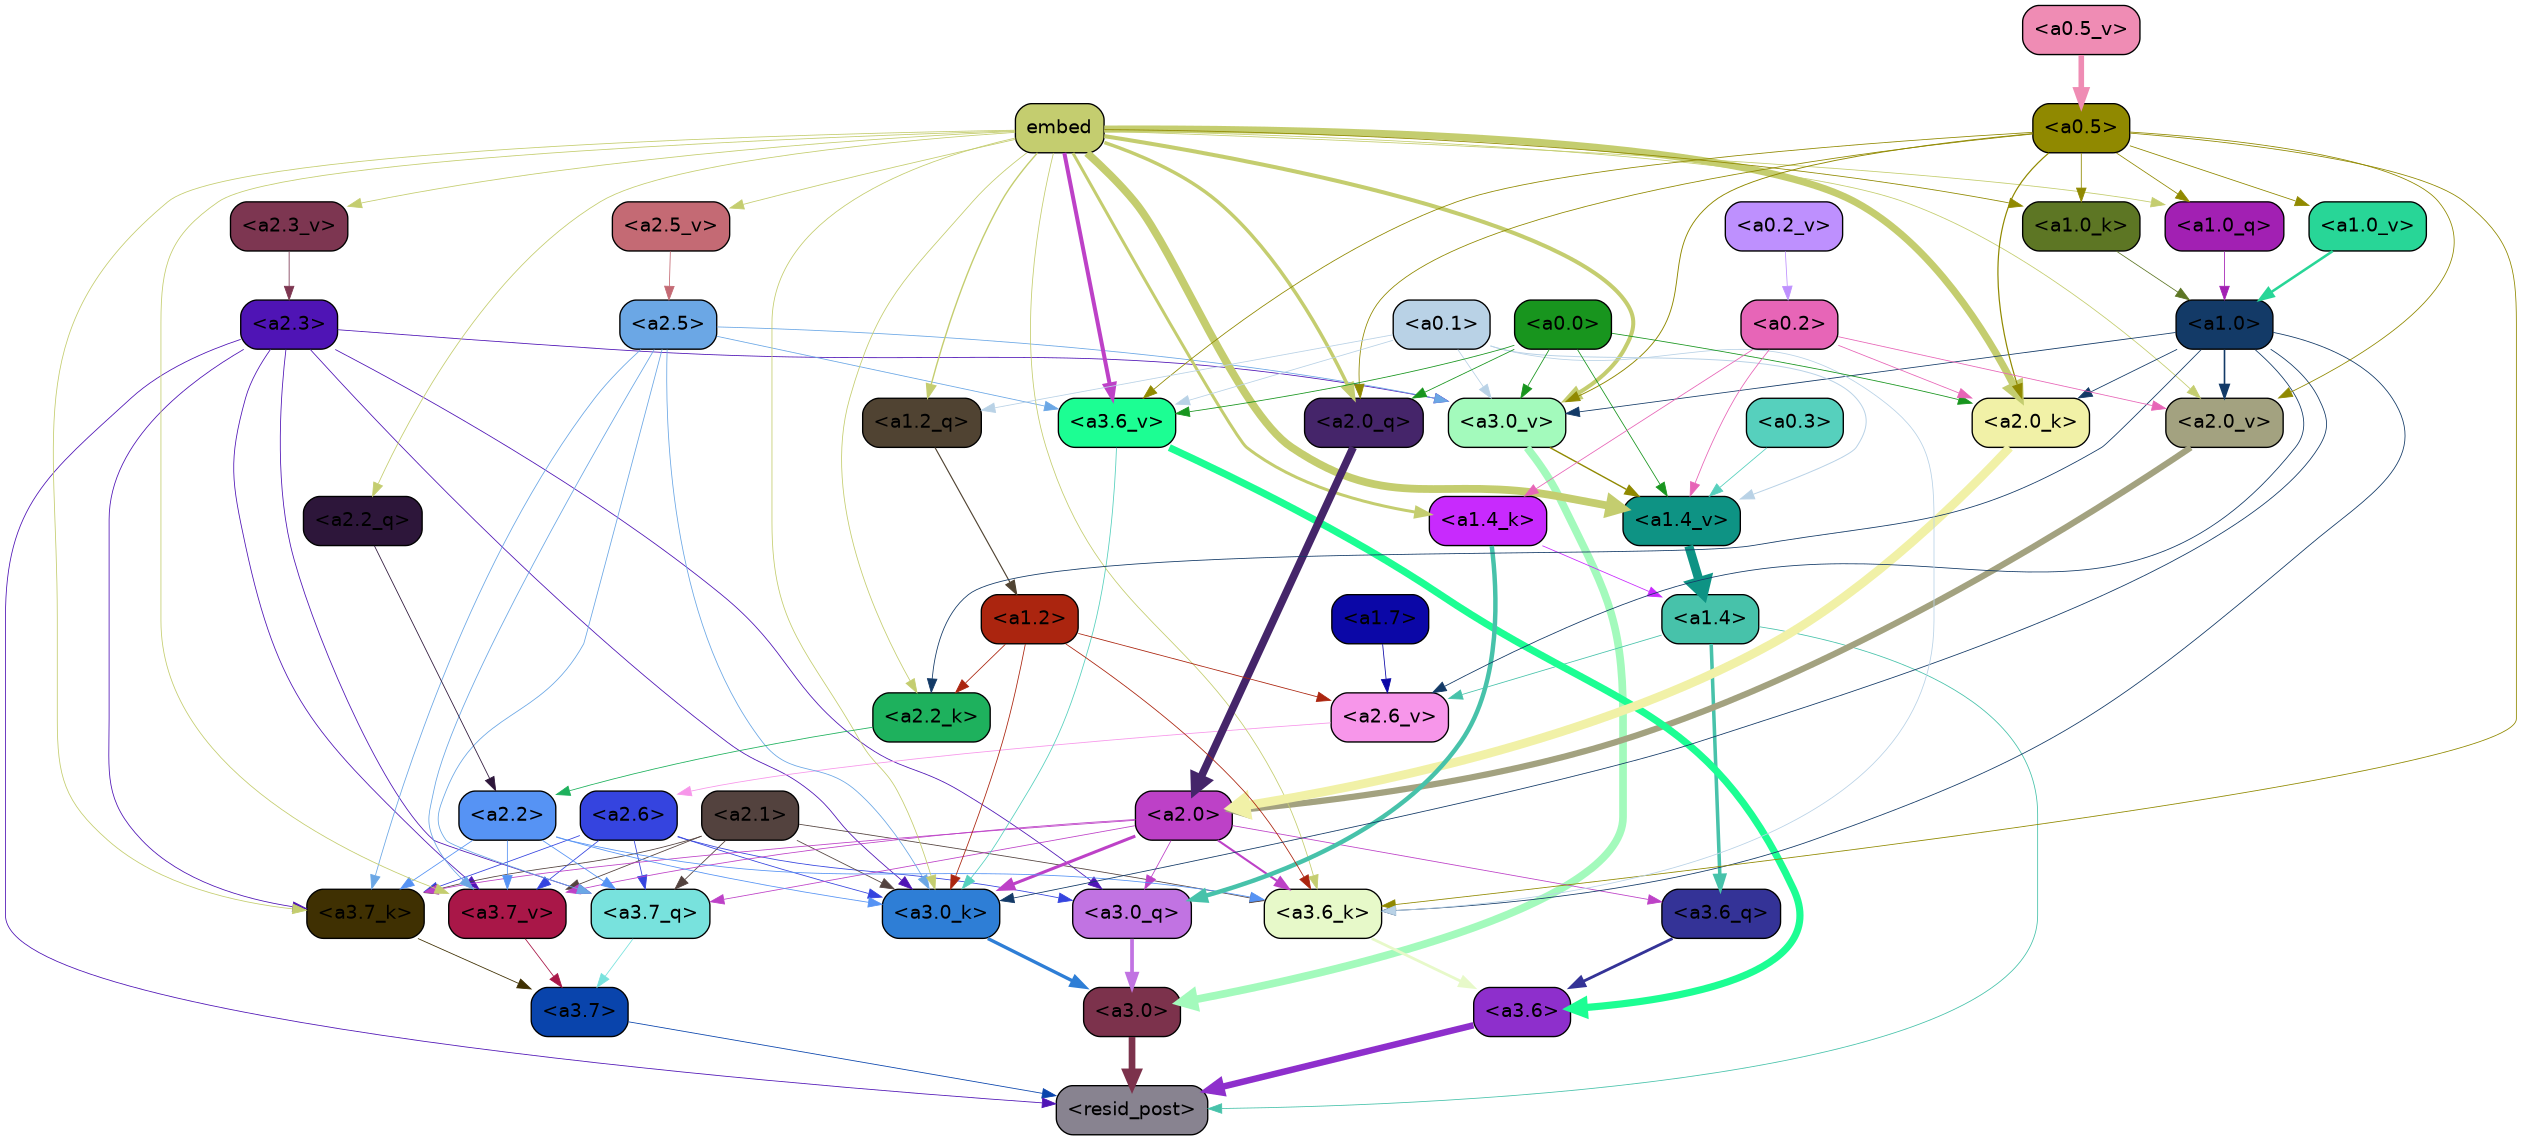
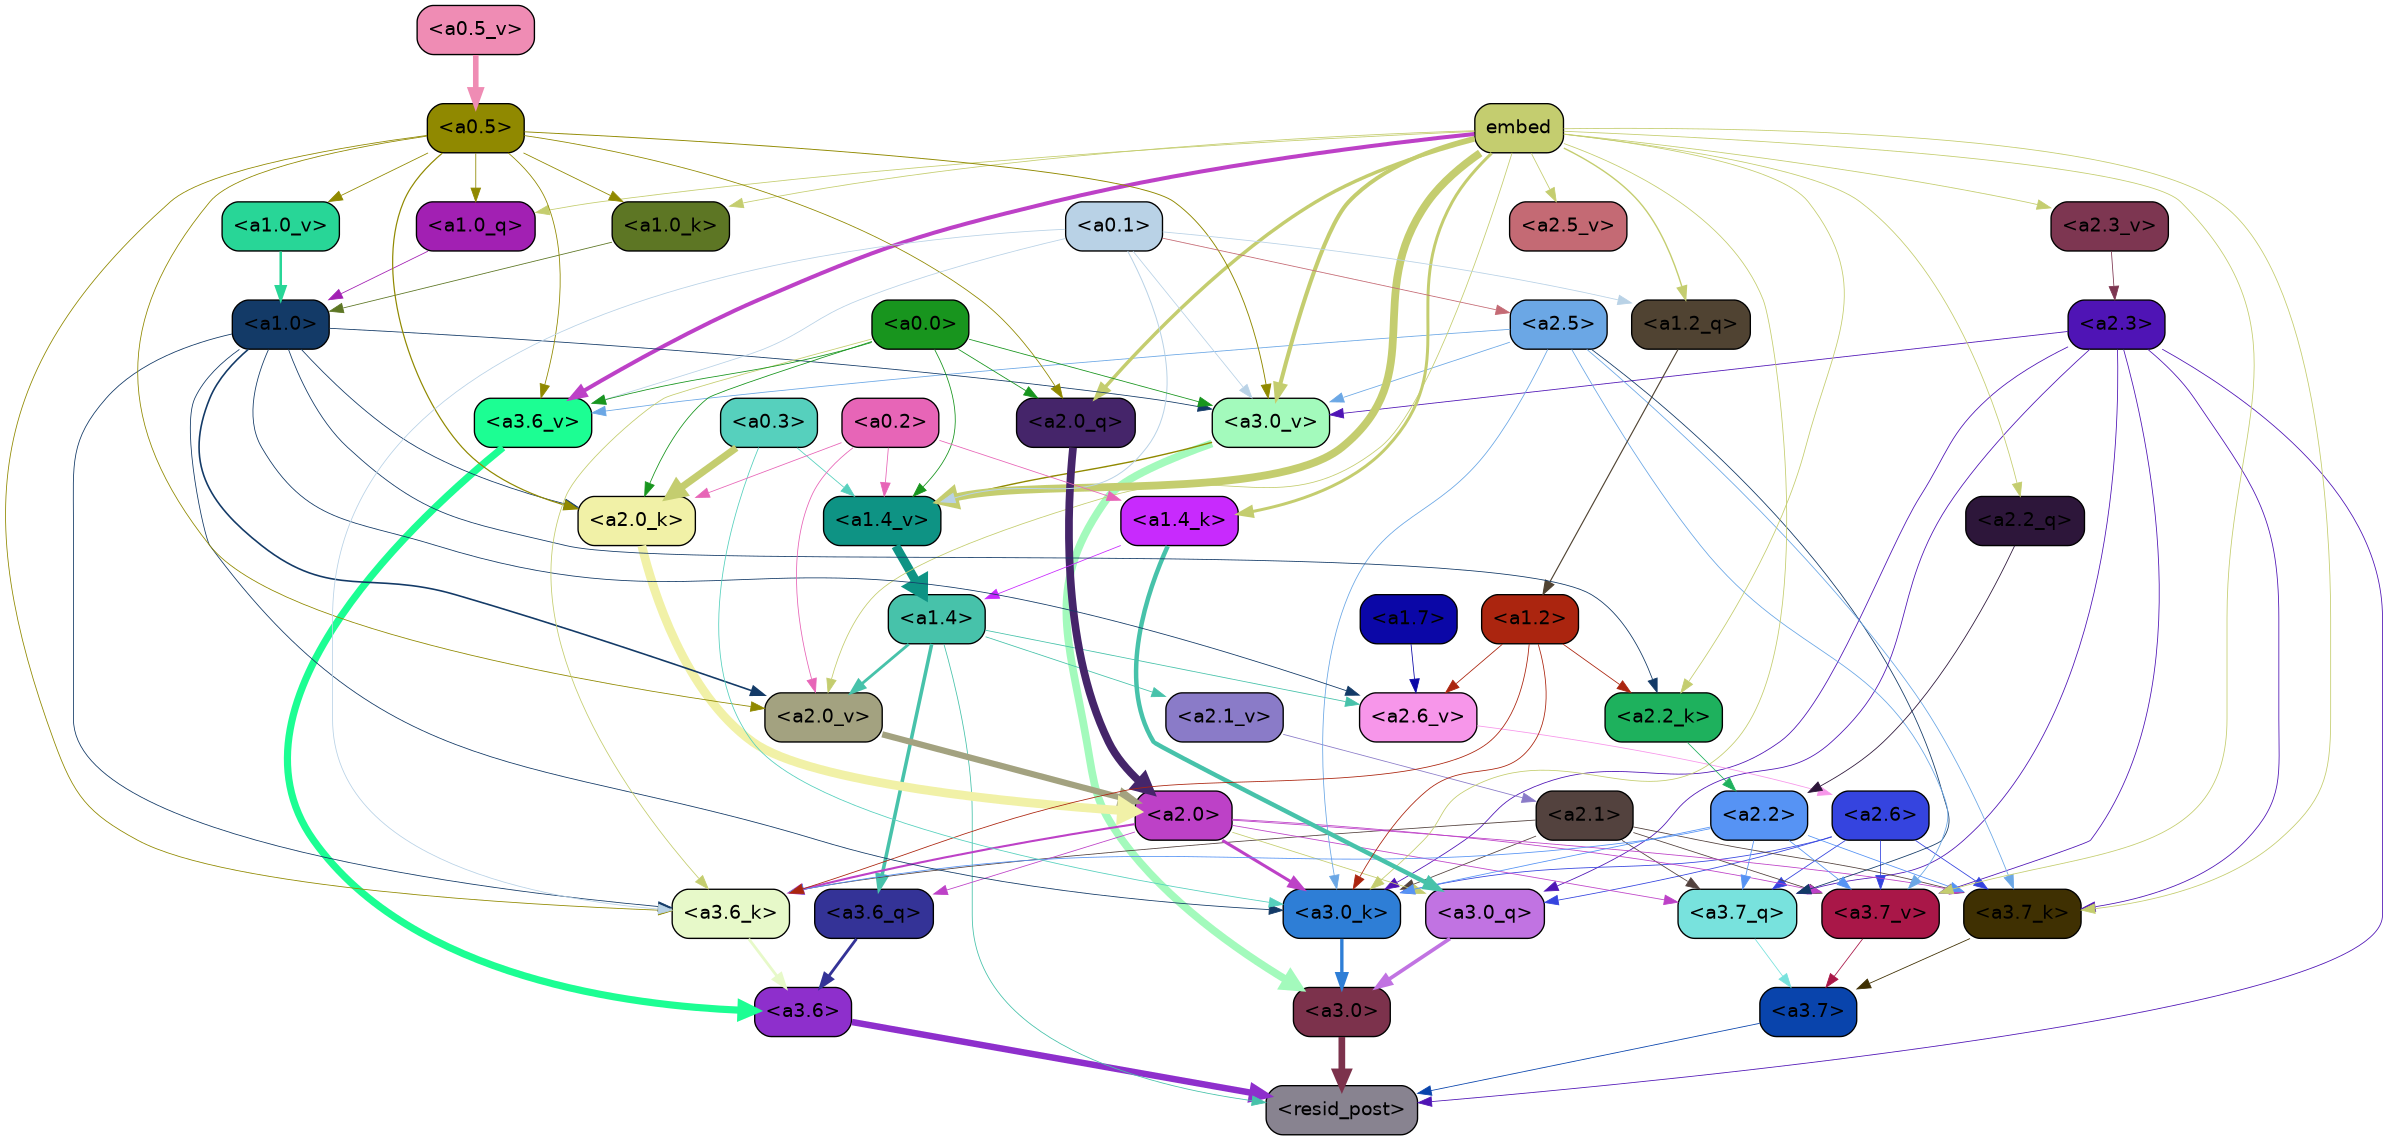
edge "embed" -> "<a1.0_k>": color #908900 -> #c4cd6f
edge "embed" -> "<a2.0_k>": now "<a0.3>" -> "<a2.0_k>"
node "<a0.2_v>": removed
edge "<a2.5_v>" -> "<a2.5>": now "<a0.1>" -> "<a2.5>"
edge "embed" -> "<a3.6_k>": now "<a0.0>" -> "<a3.6_k>"
edge "<a1.4>" -> "<a2.0_v>": added
edge "<a3.6_v>" -> "<a3.0_k>": now "<a0.3>" -> "<a3.0_k>"
edge "<a2.5>" -> "<a3.7_q>": color #6ba7e5 -> #133a67
node "<a2.1_v>": added
edge "<a2.0>" -> "<a3.0_q>": color #bd41c7 -> #c4cd6f
